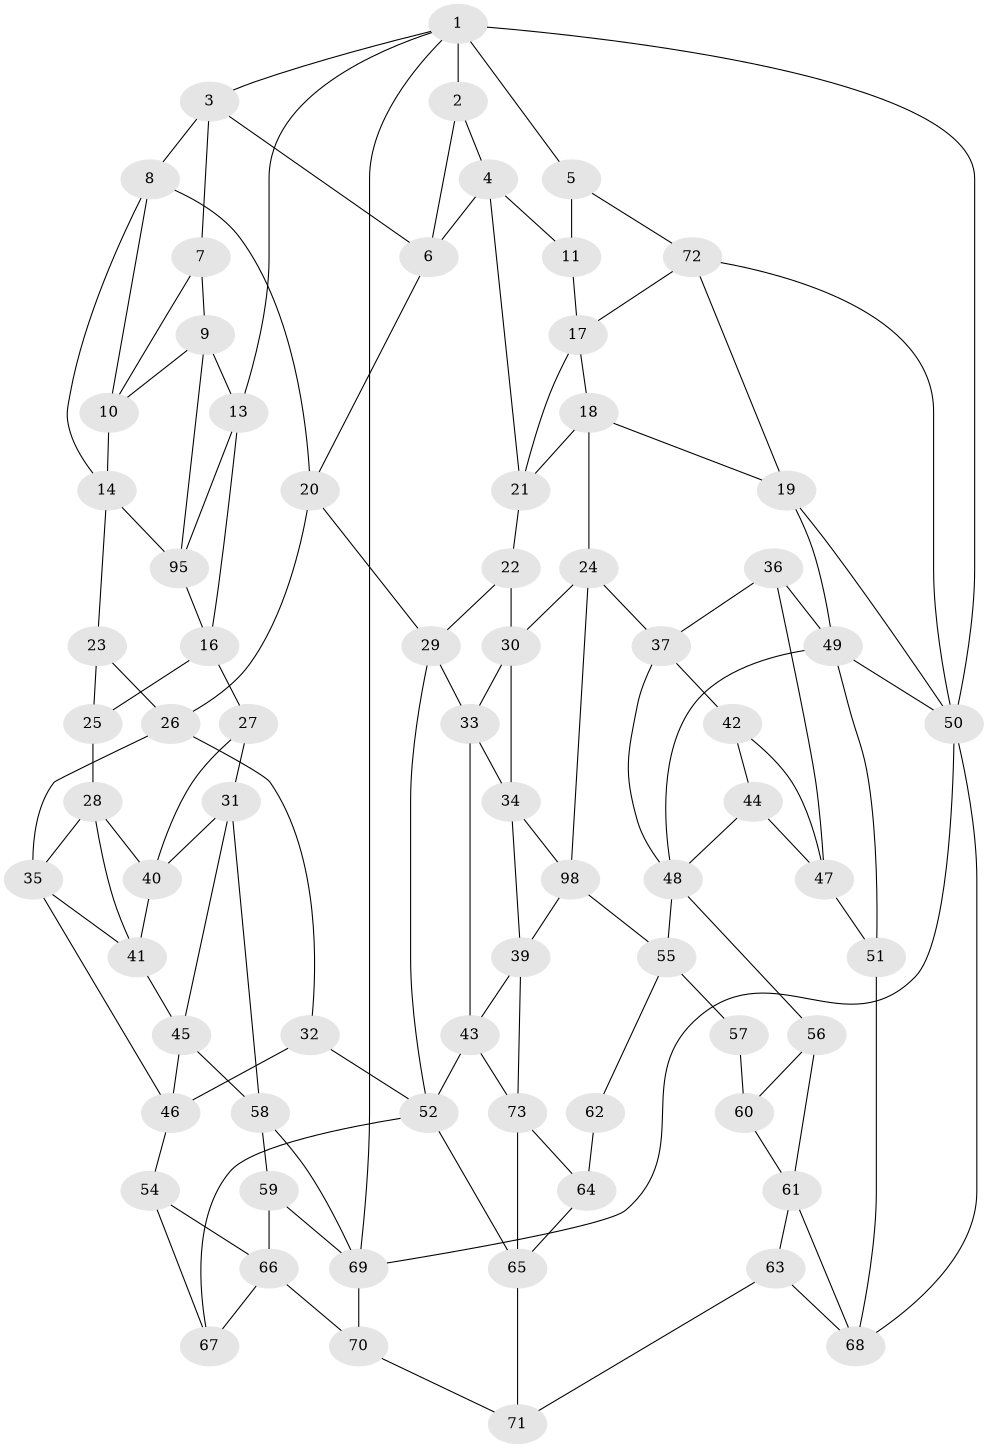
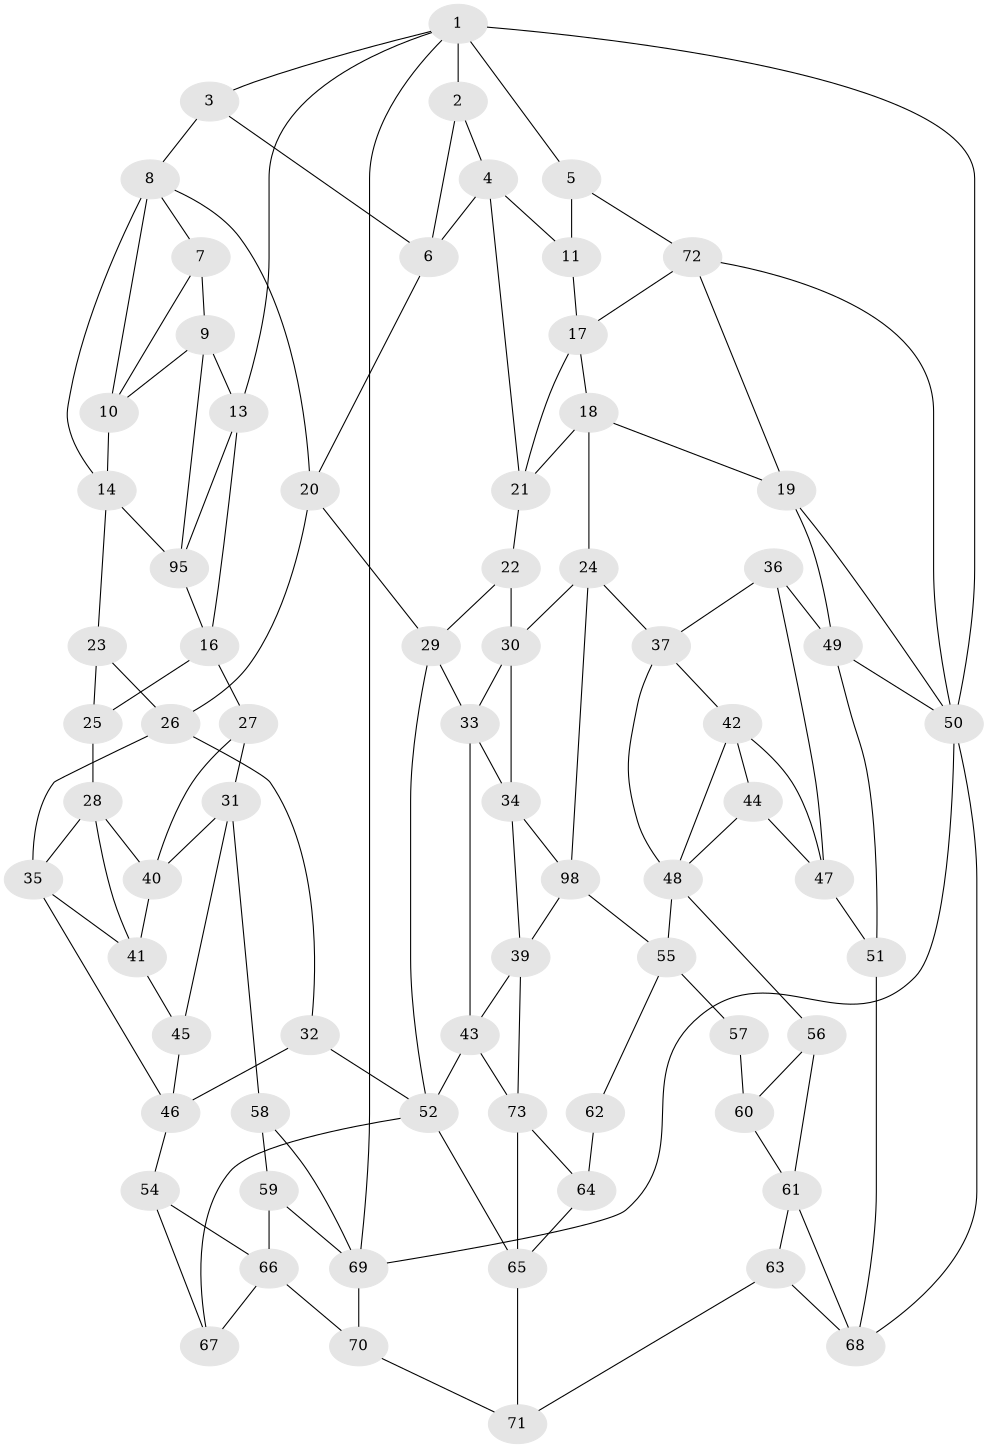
edge "3" -- "7": now "8" -- "7"
edge "49" -- "48": now "42" -- "48"
edge "45" -- "58": removed
